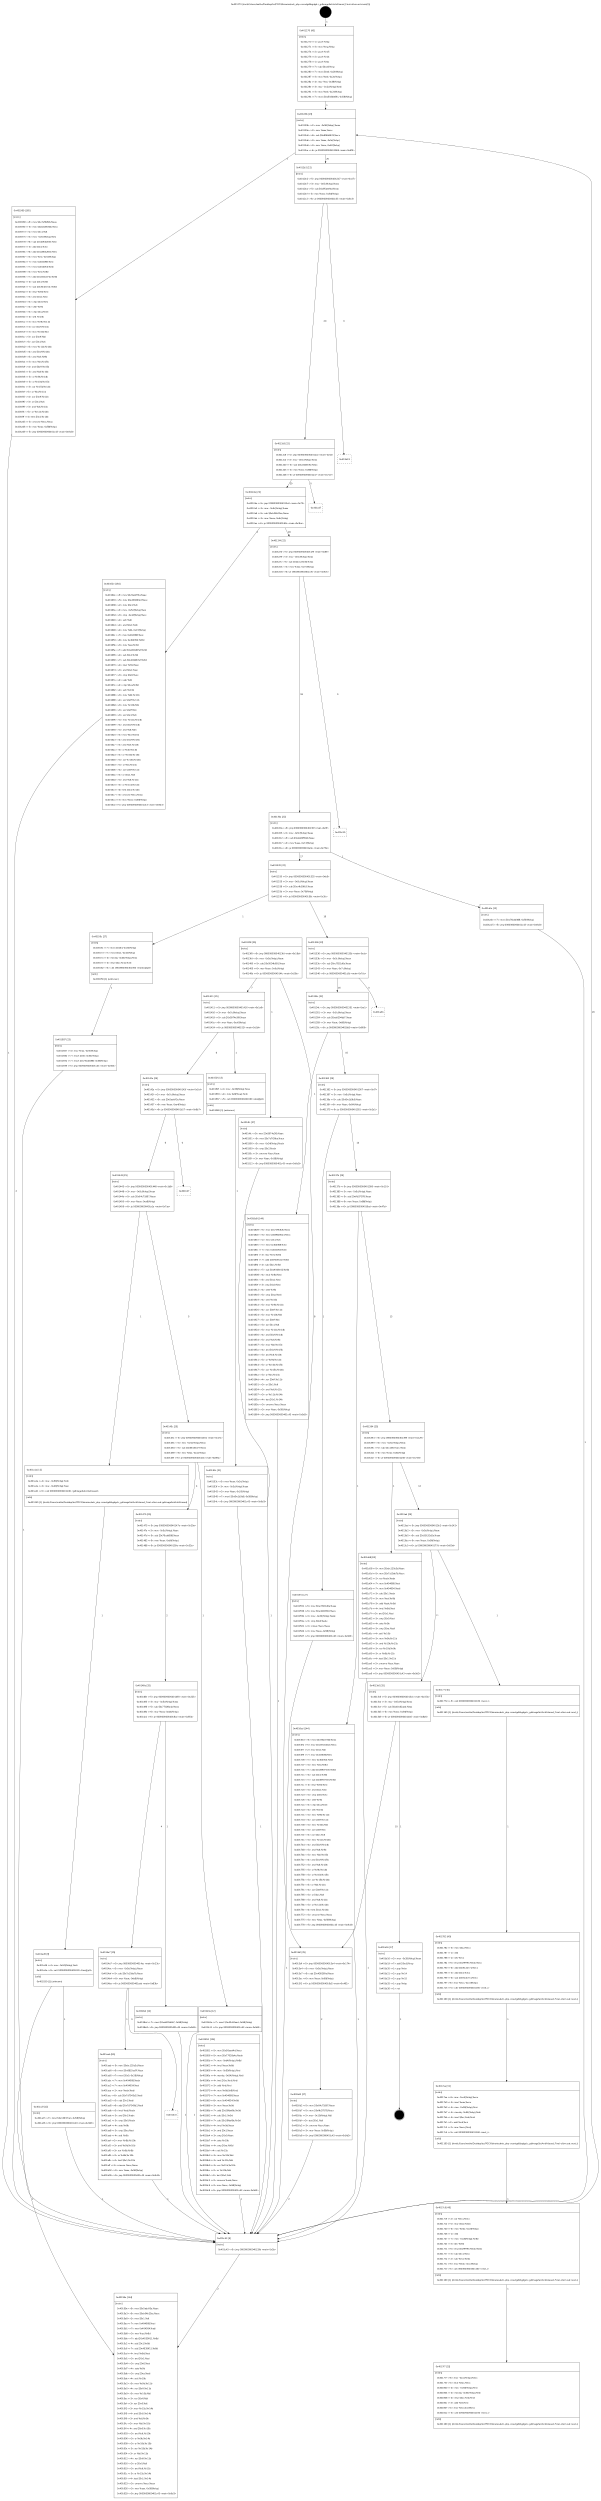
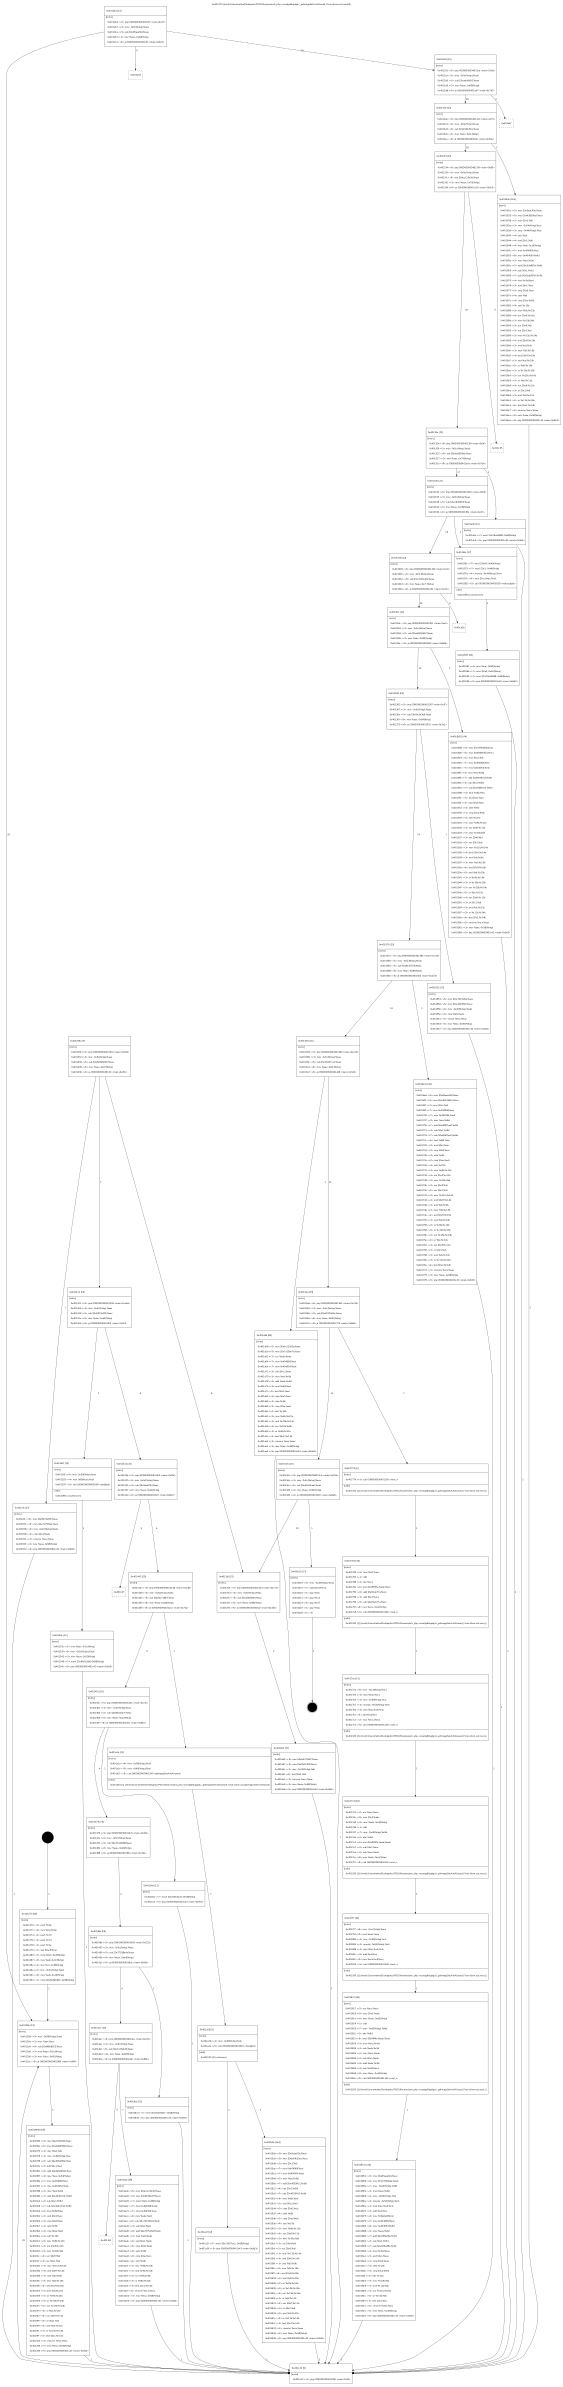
edge "0x40129b [23]" -> "0x4012b2 [22]": reversed
node "0x401817 [58]": added
edge "0x401c43 [5]" -> "0x40159e [144]": reversed
